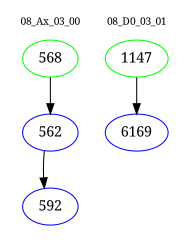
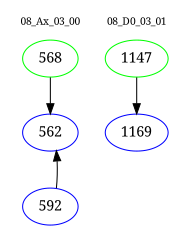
node "6169": label "6169" -> "1169"
edge "562" -> "592": reversed
